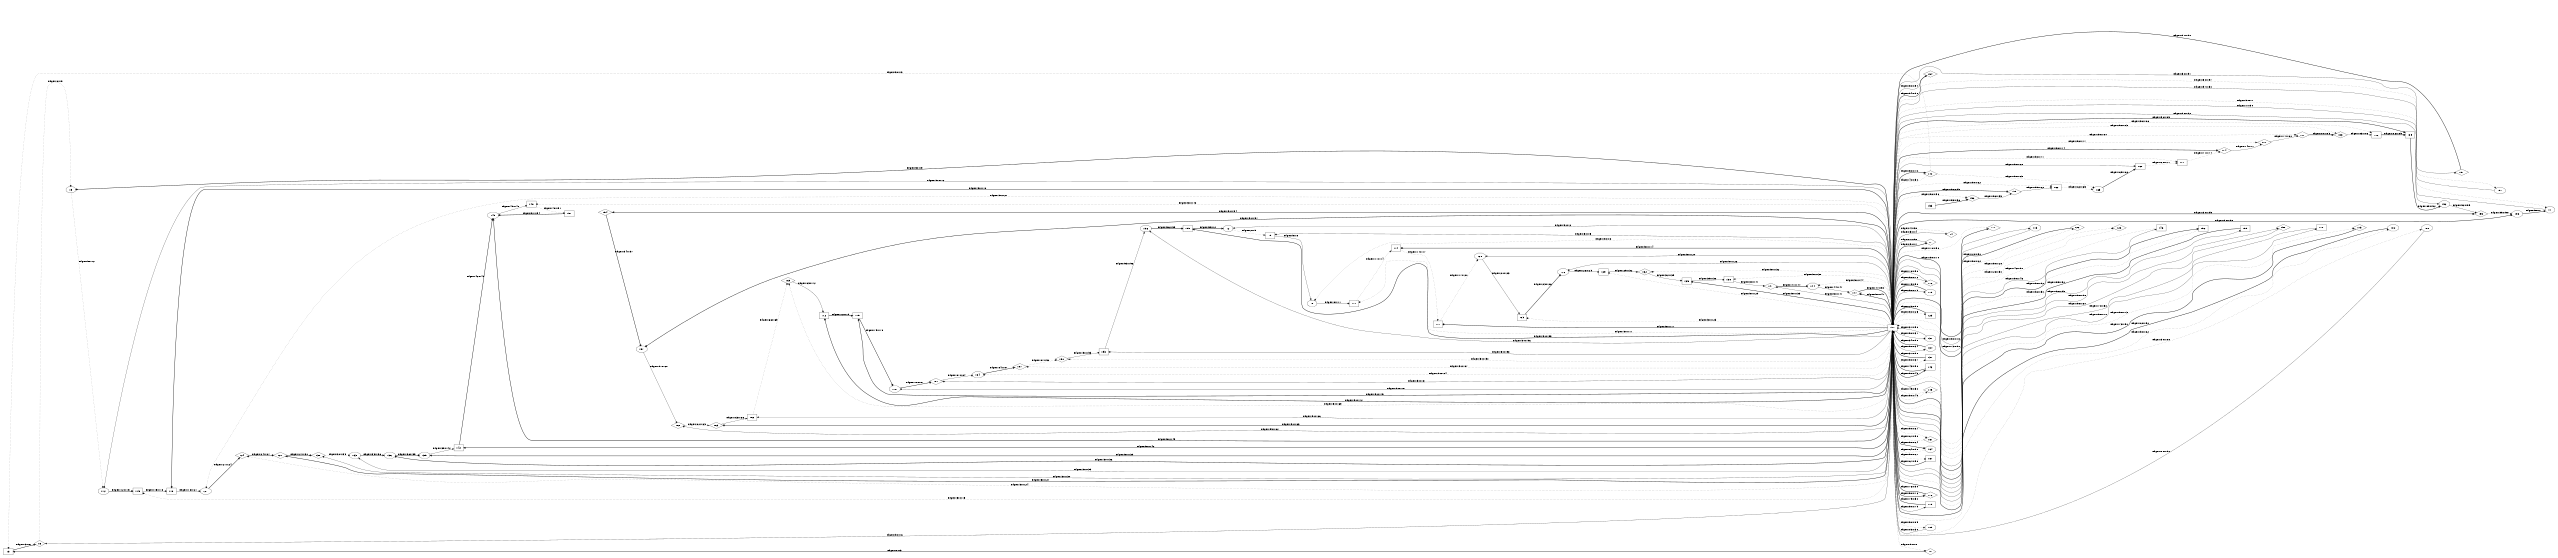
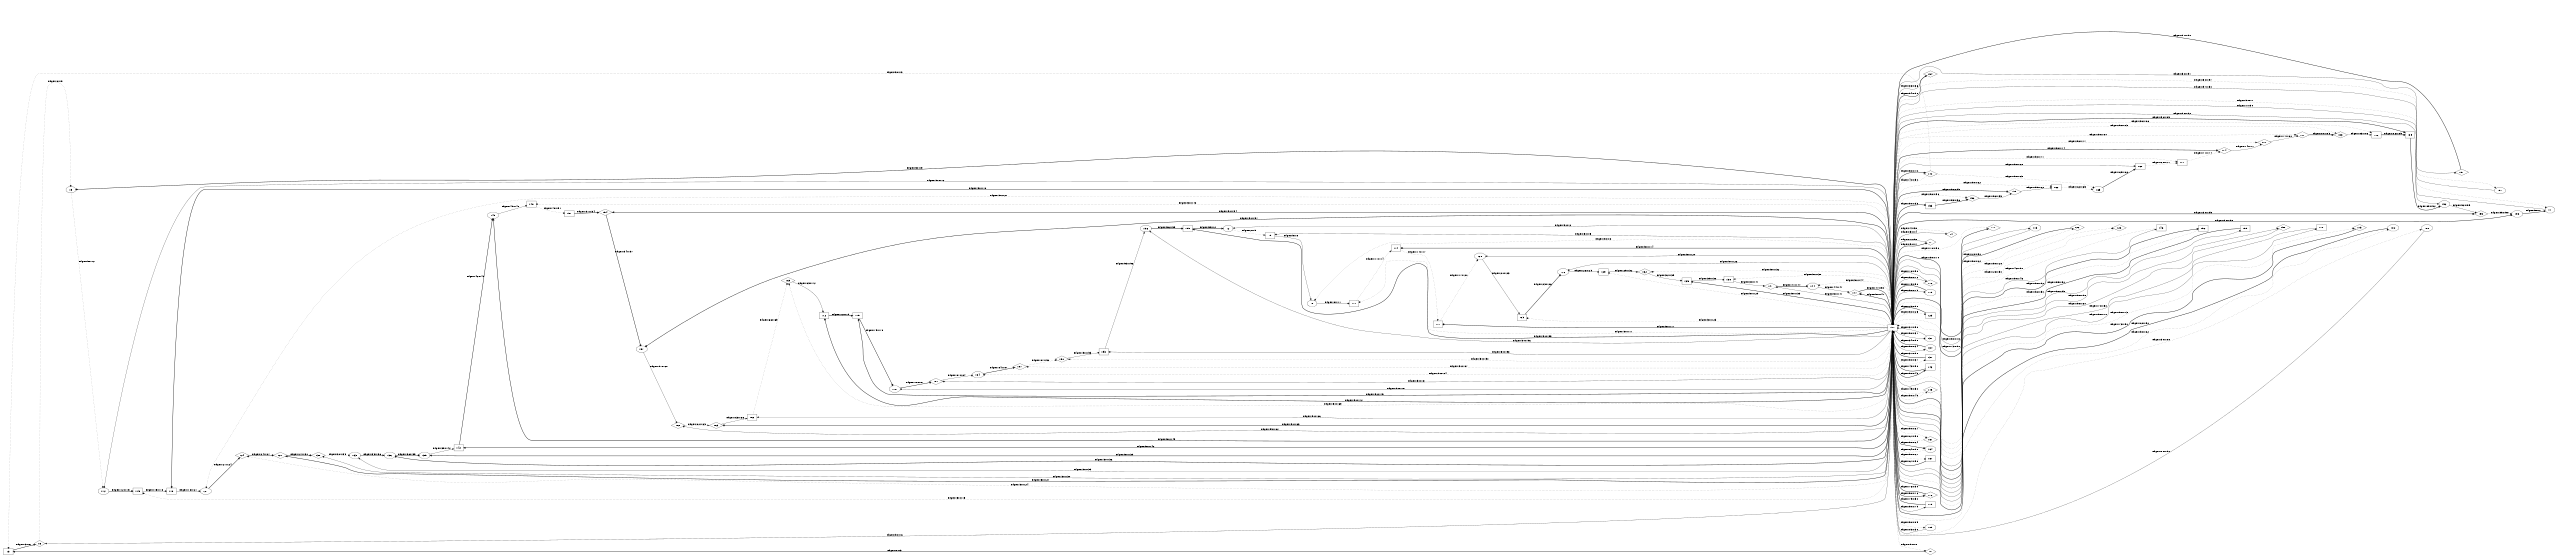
edge "v50" -> "v94": label "edge_v50_v94" -> "edge_v33_v36"
edge "v51" -> "v45": now "v51" -> "v54"
edge "v50" -> "v53": added, label "edge_v50_v53"
